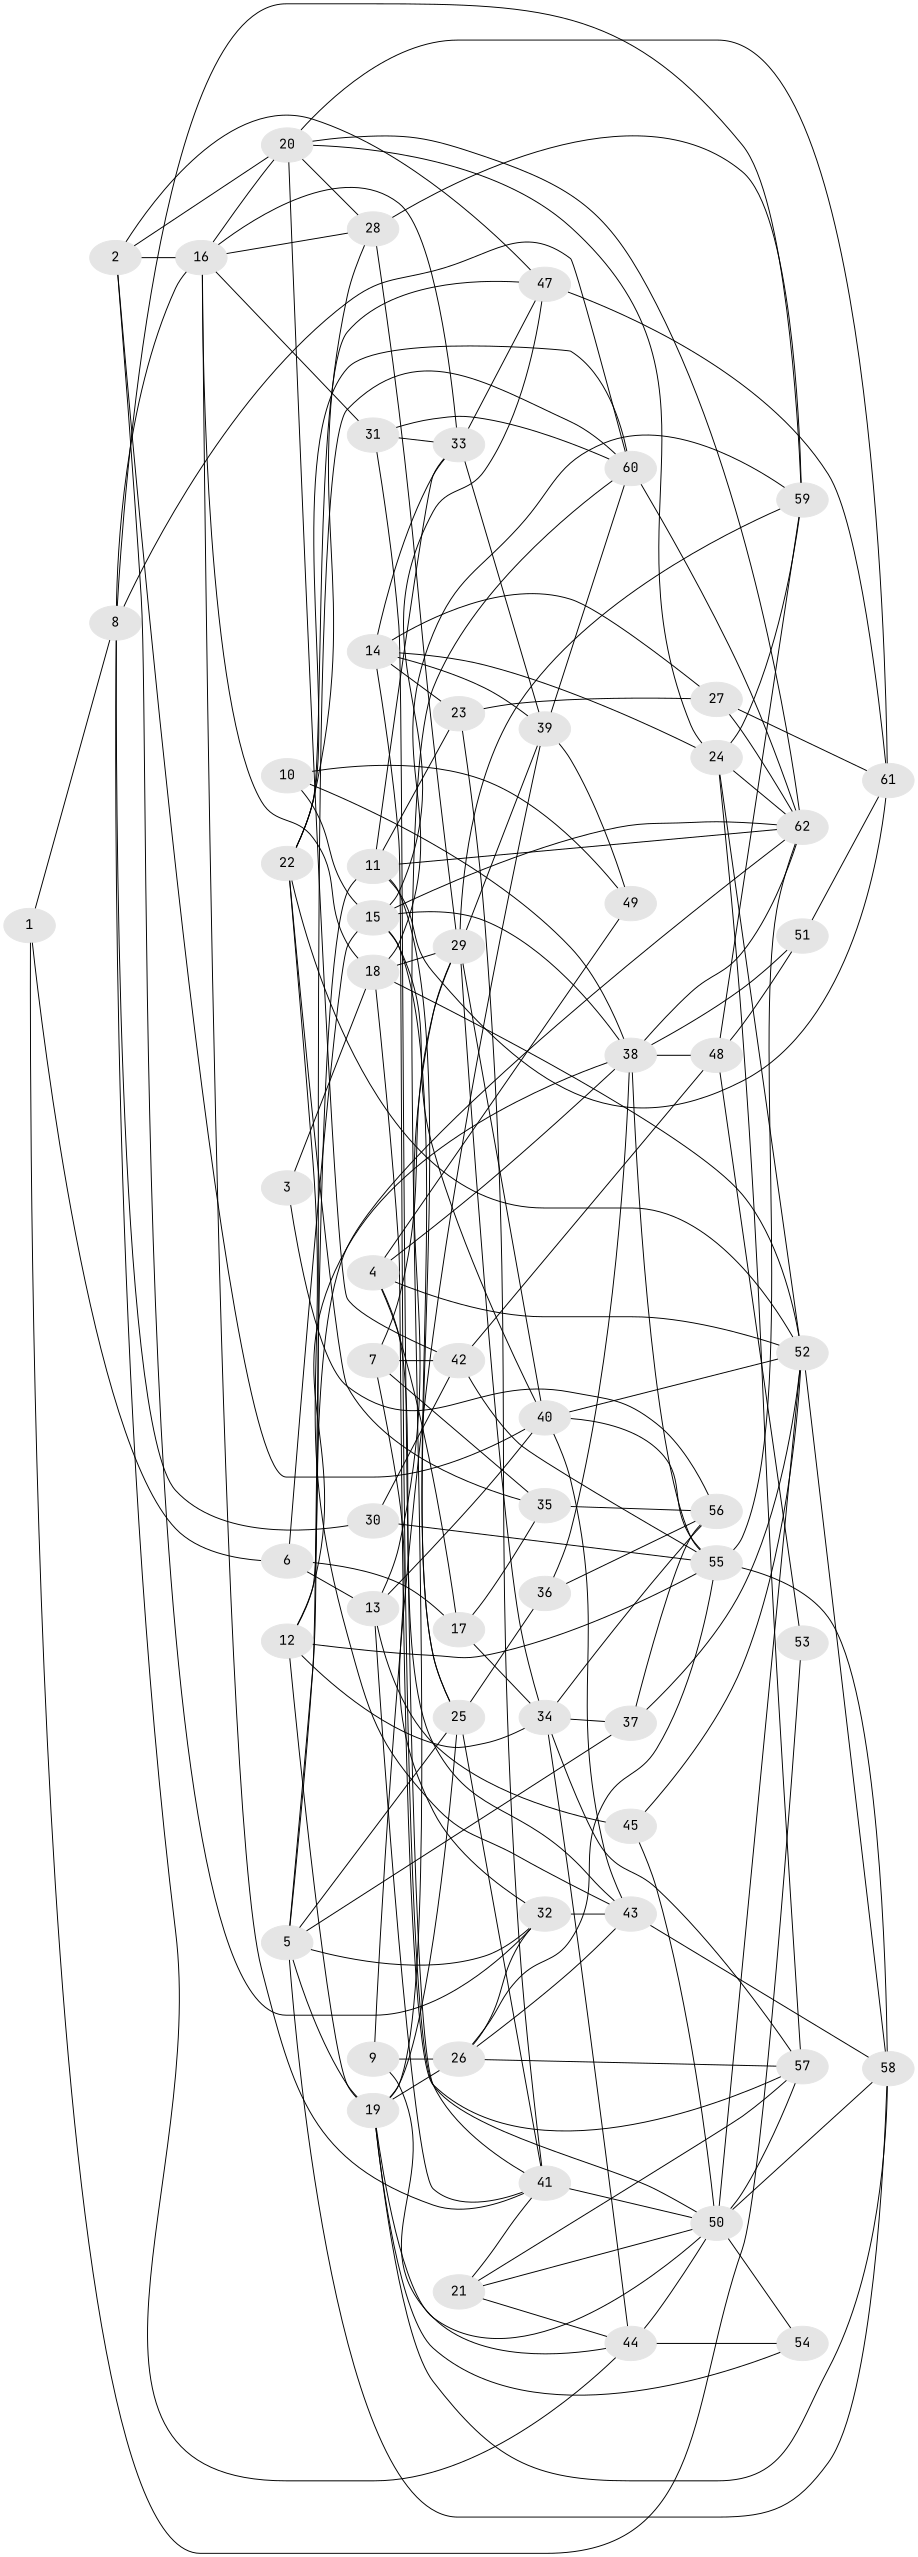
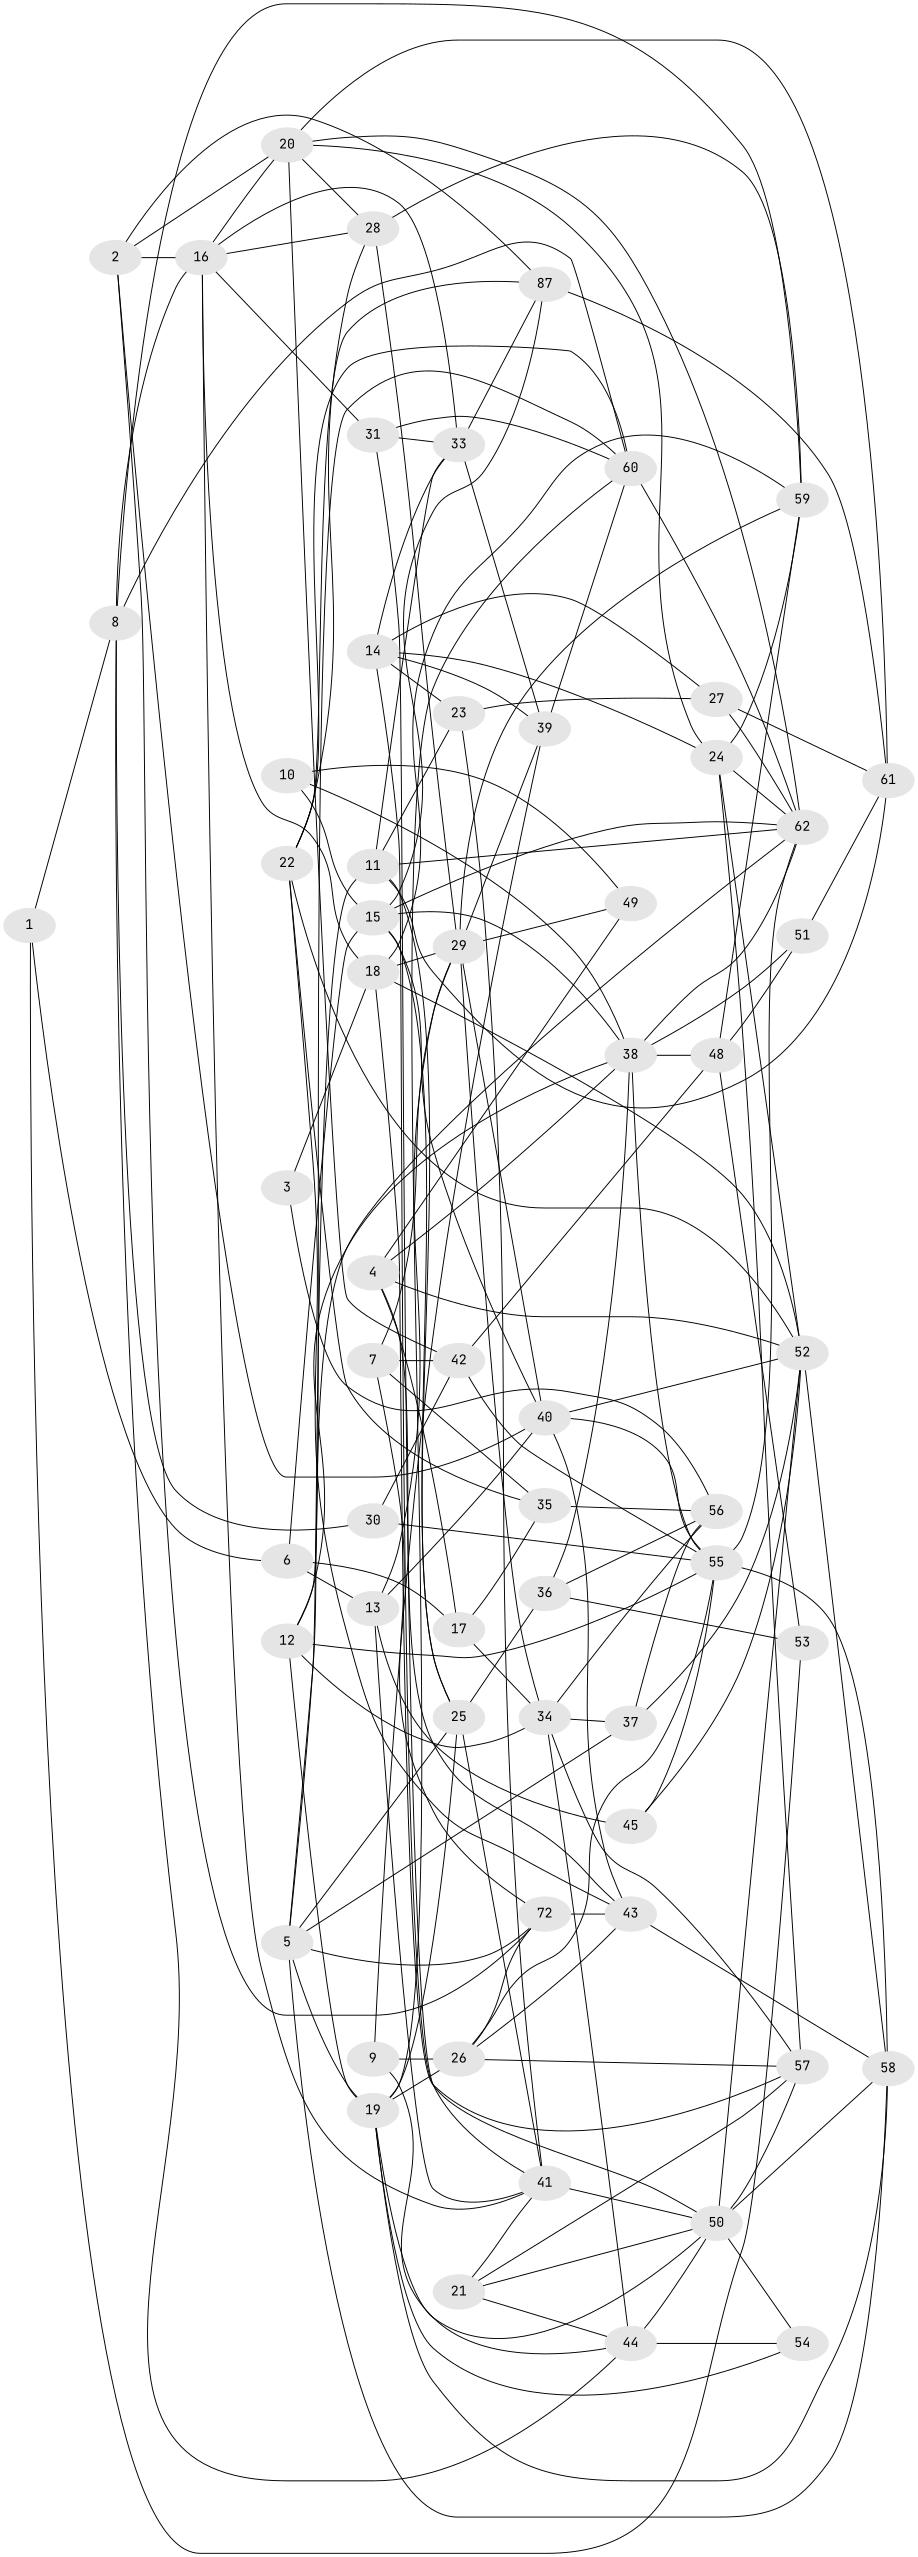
node "47": label "47" -> "87"
edge "39" -- "49": now "29" -- "49"
edge "36" -- "53": added
node "32": label "32" -> "72"
edge "45" -- "50": now "45" -- "55"
